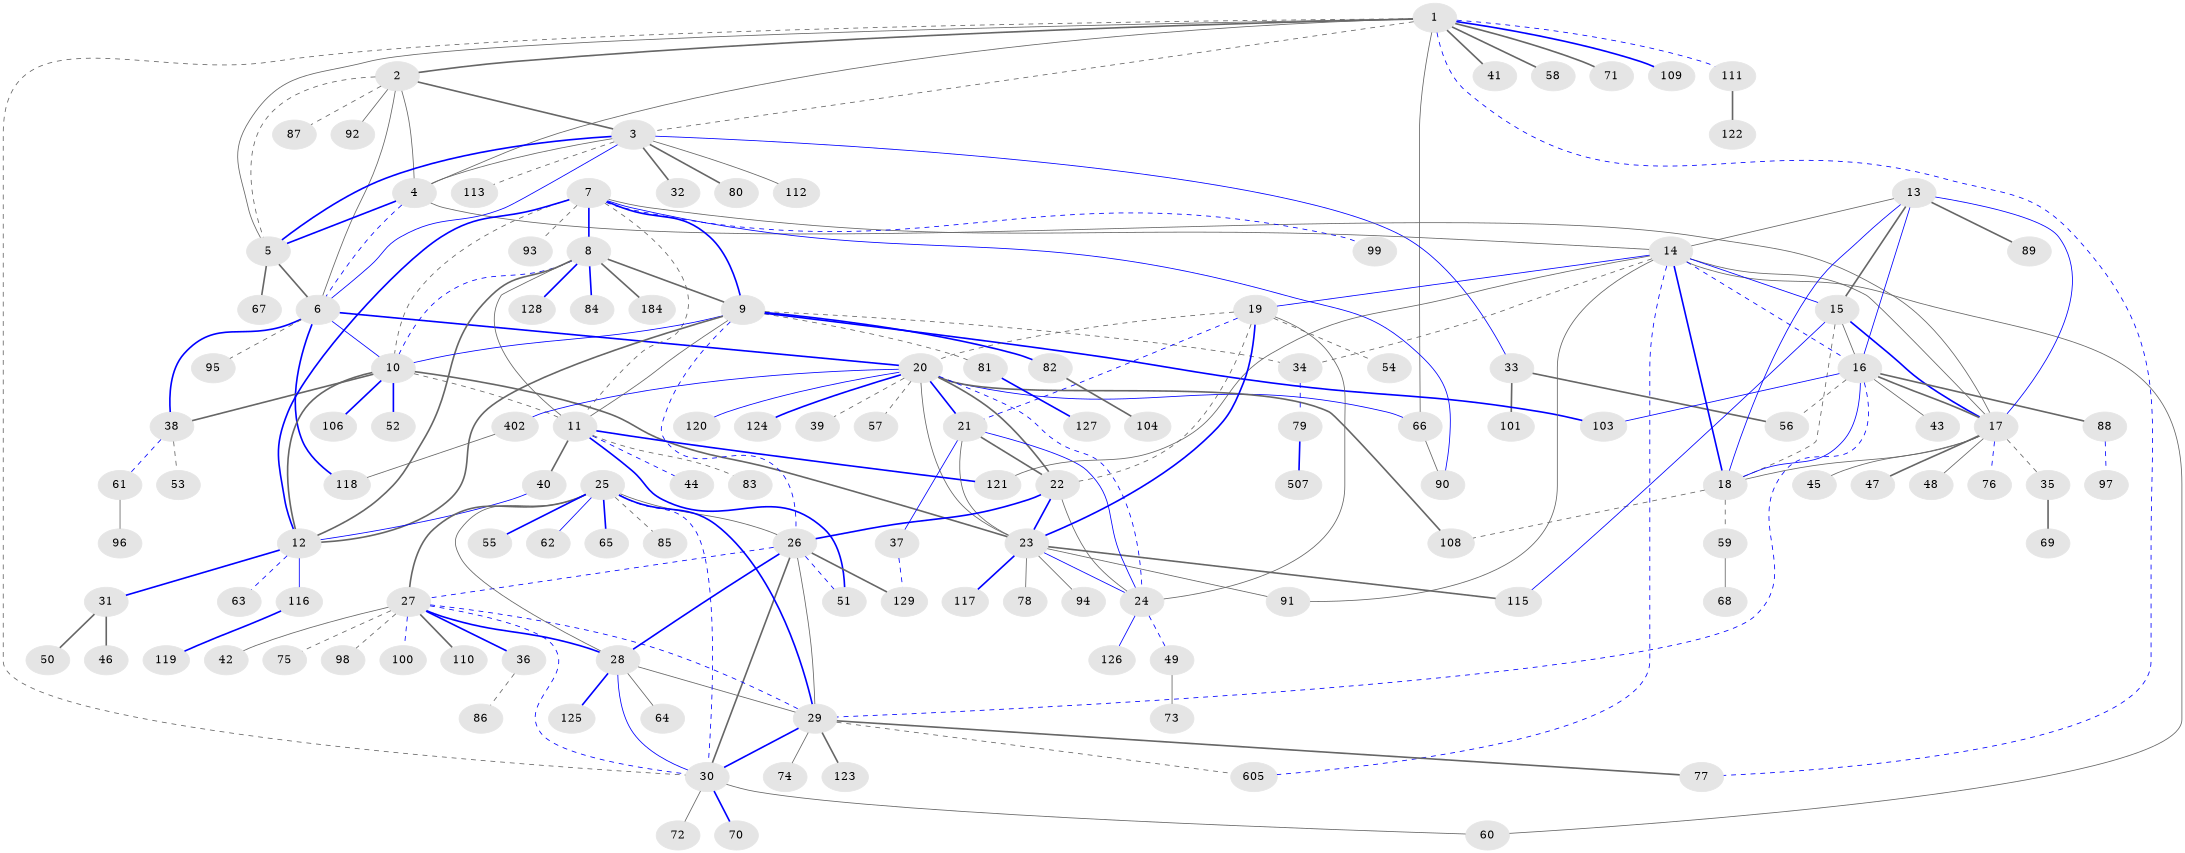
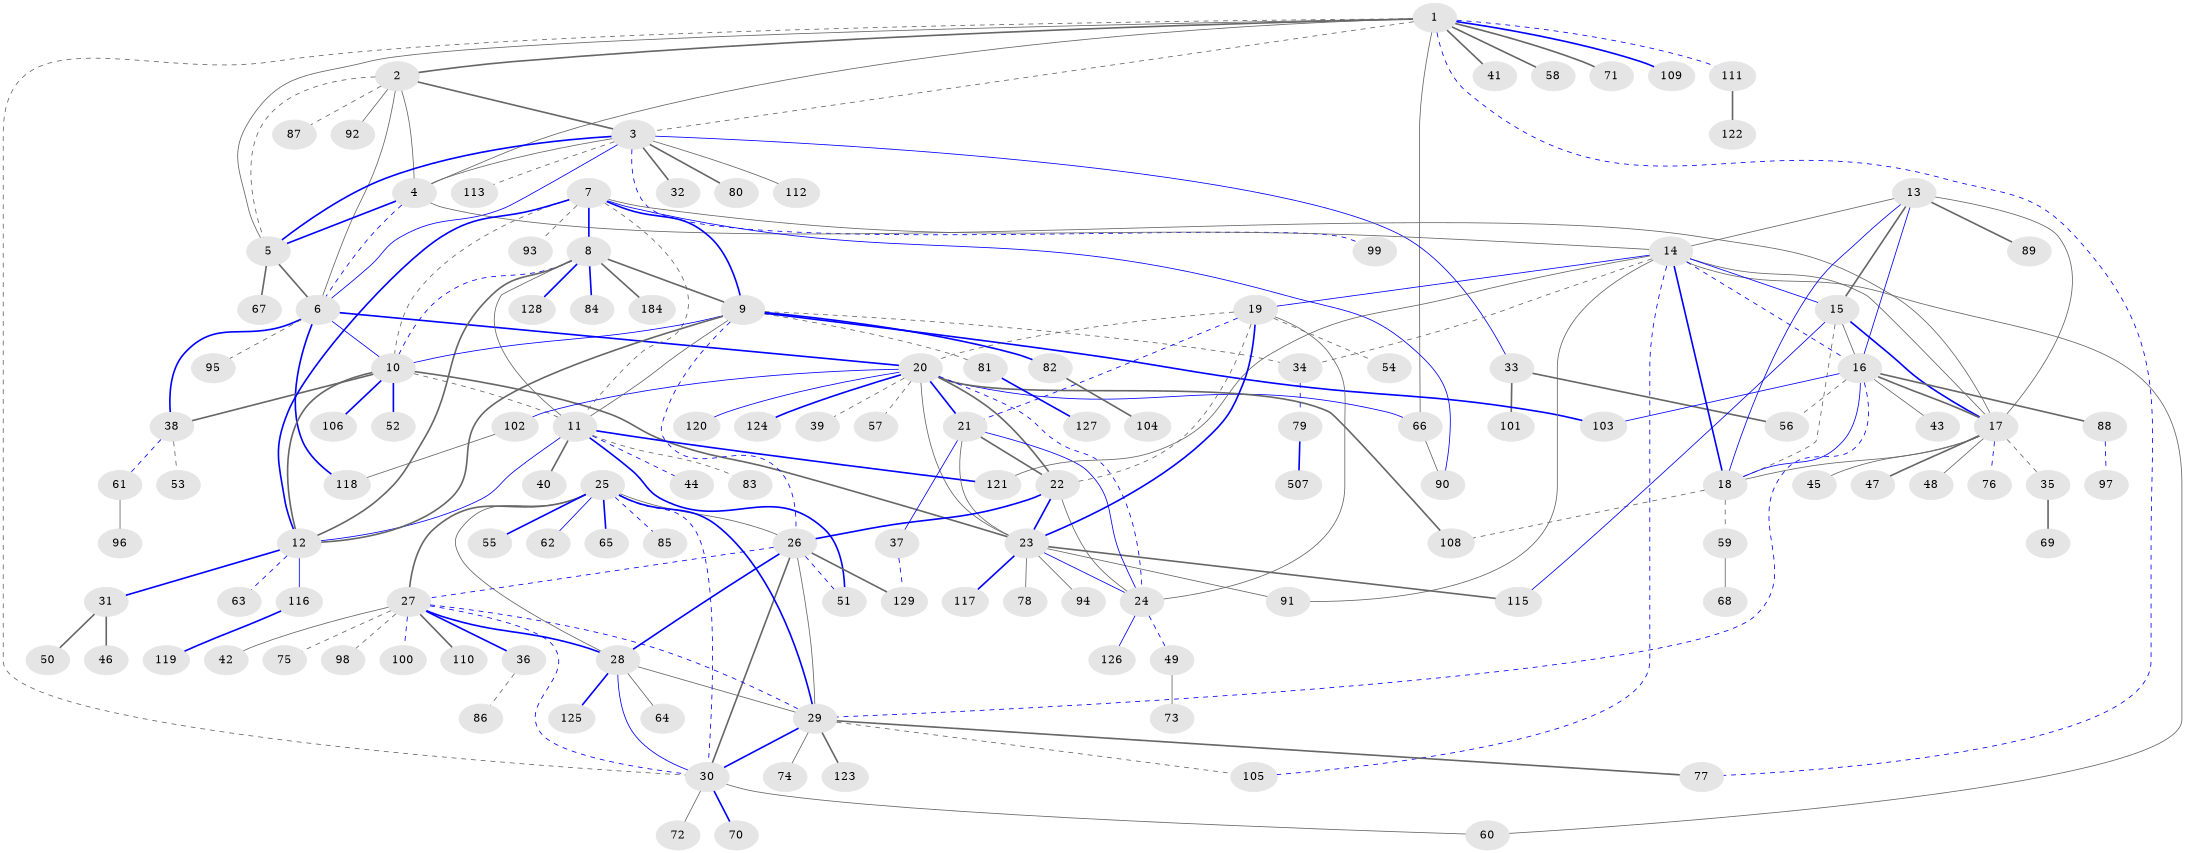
edge "7" -- "99": now "3" -- "99"
edge "13" -- "17": color blue -> gray40
node "402": label "402" -> "102"
edge "25" -- "85": color gray40 -> blue
edge "40" -- "12": now "11" -- "12"
node "605": label "605" -> "105"
